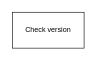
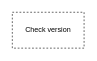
node "Check version": style solid -> dashed
